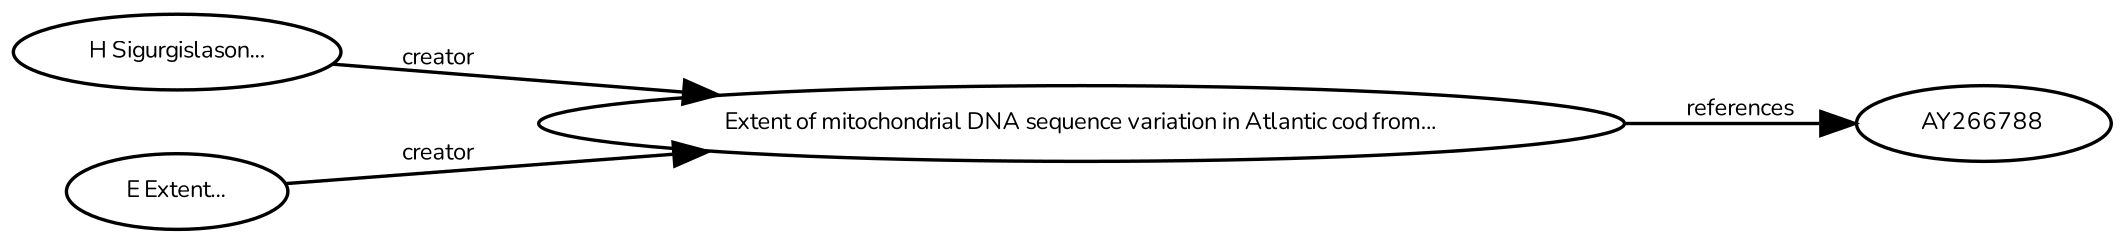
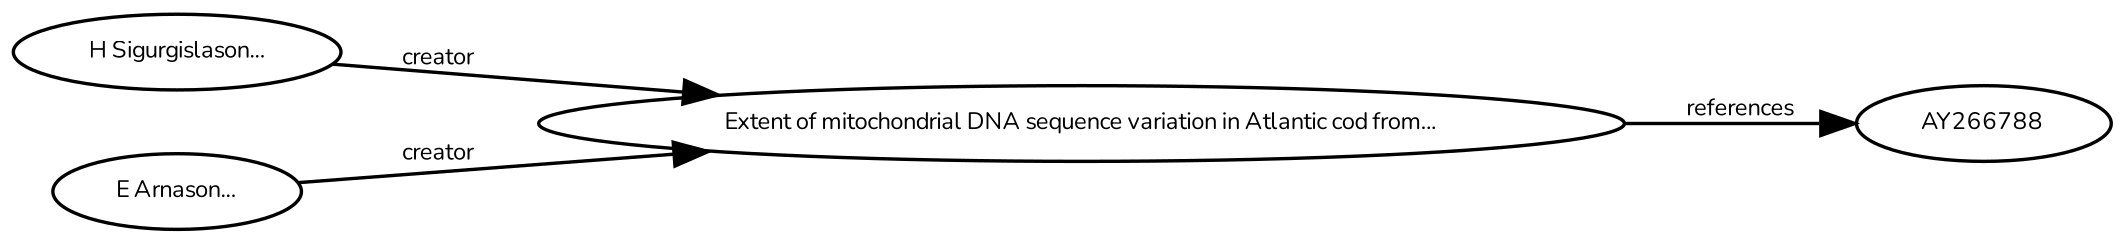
node "E Extent...": label "E Extent..." -> "E Arnason..."
